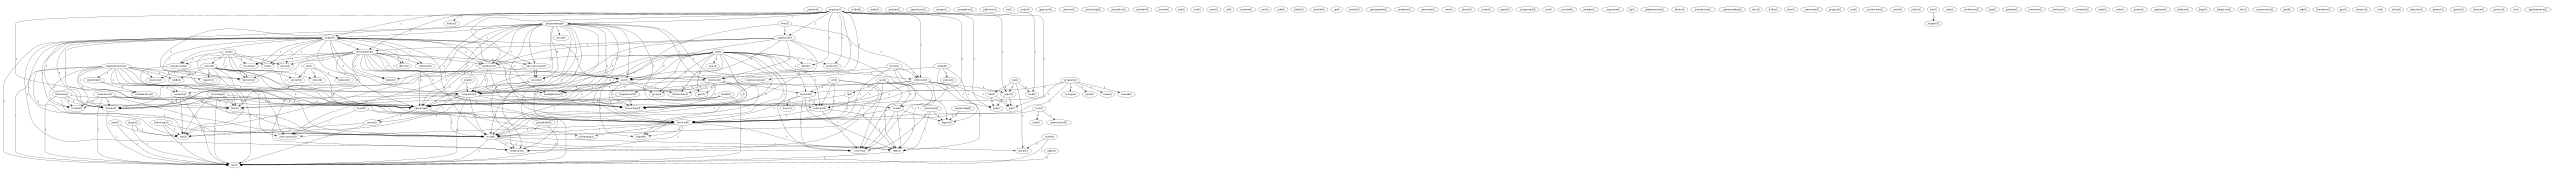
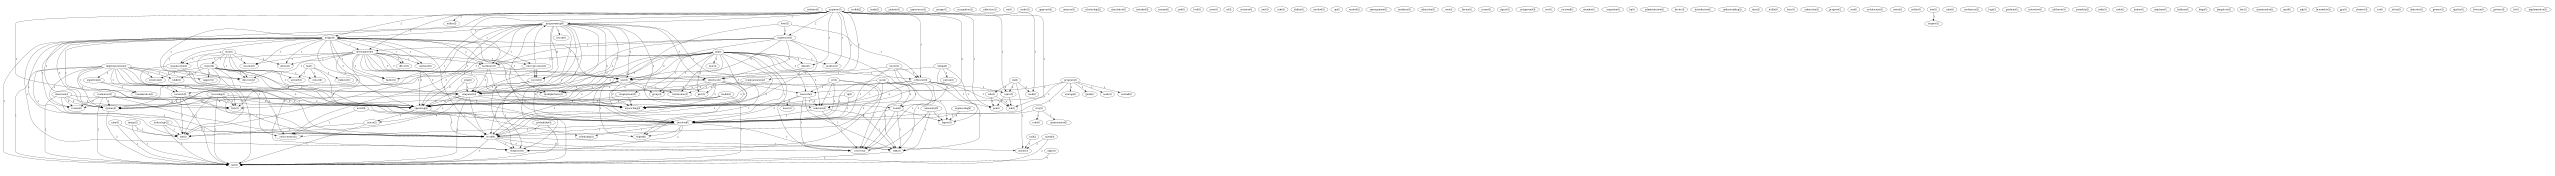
edge "programming(6)" -> "microprocessor(2)": reversed
node "tree(1)": removed
edge "jan(4)" -> "ip(2)": now "jan(4)" -> "involved(1)"
edge "computer(14)" -> "fork(1)": removed, label "4"
node "hall(2)": added
